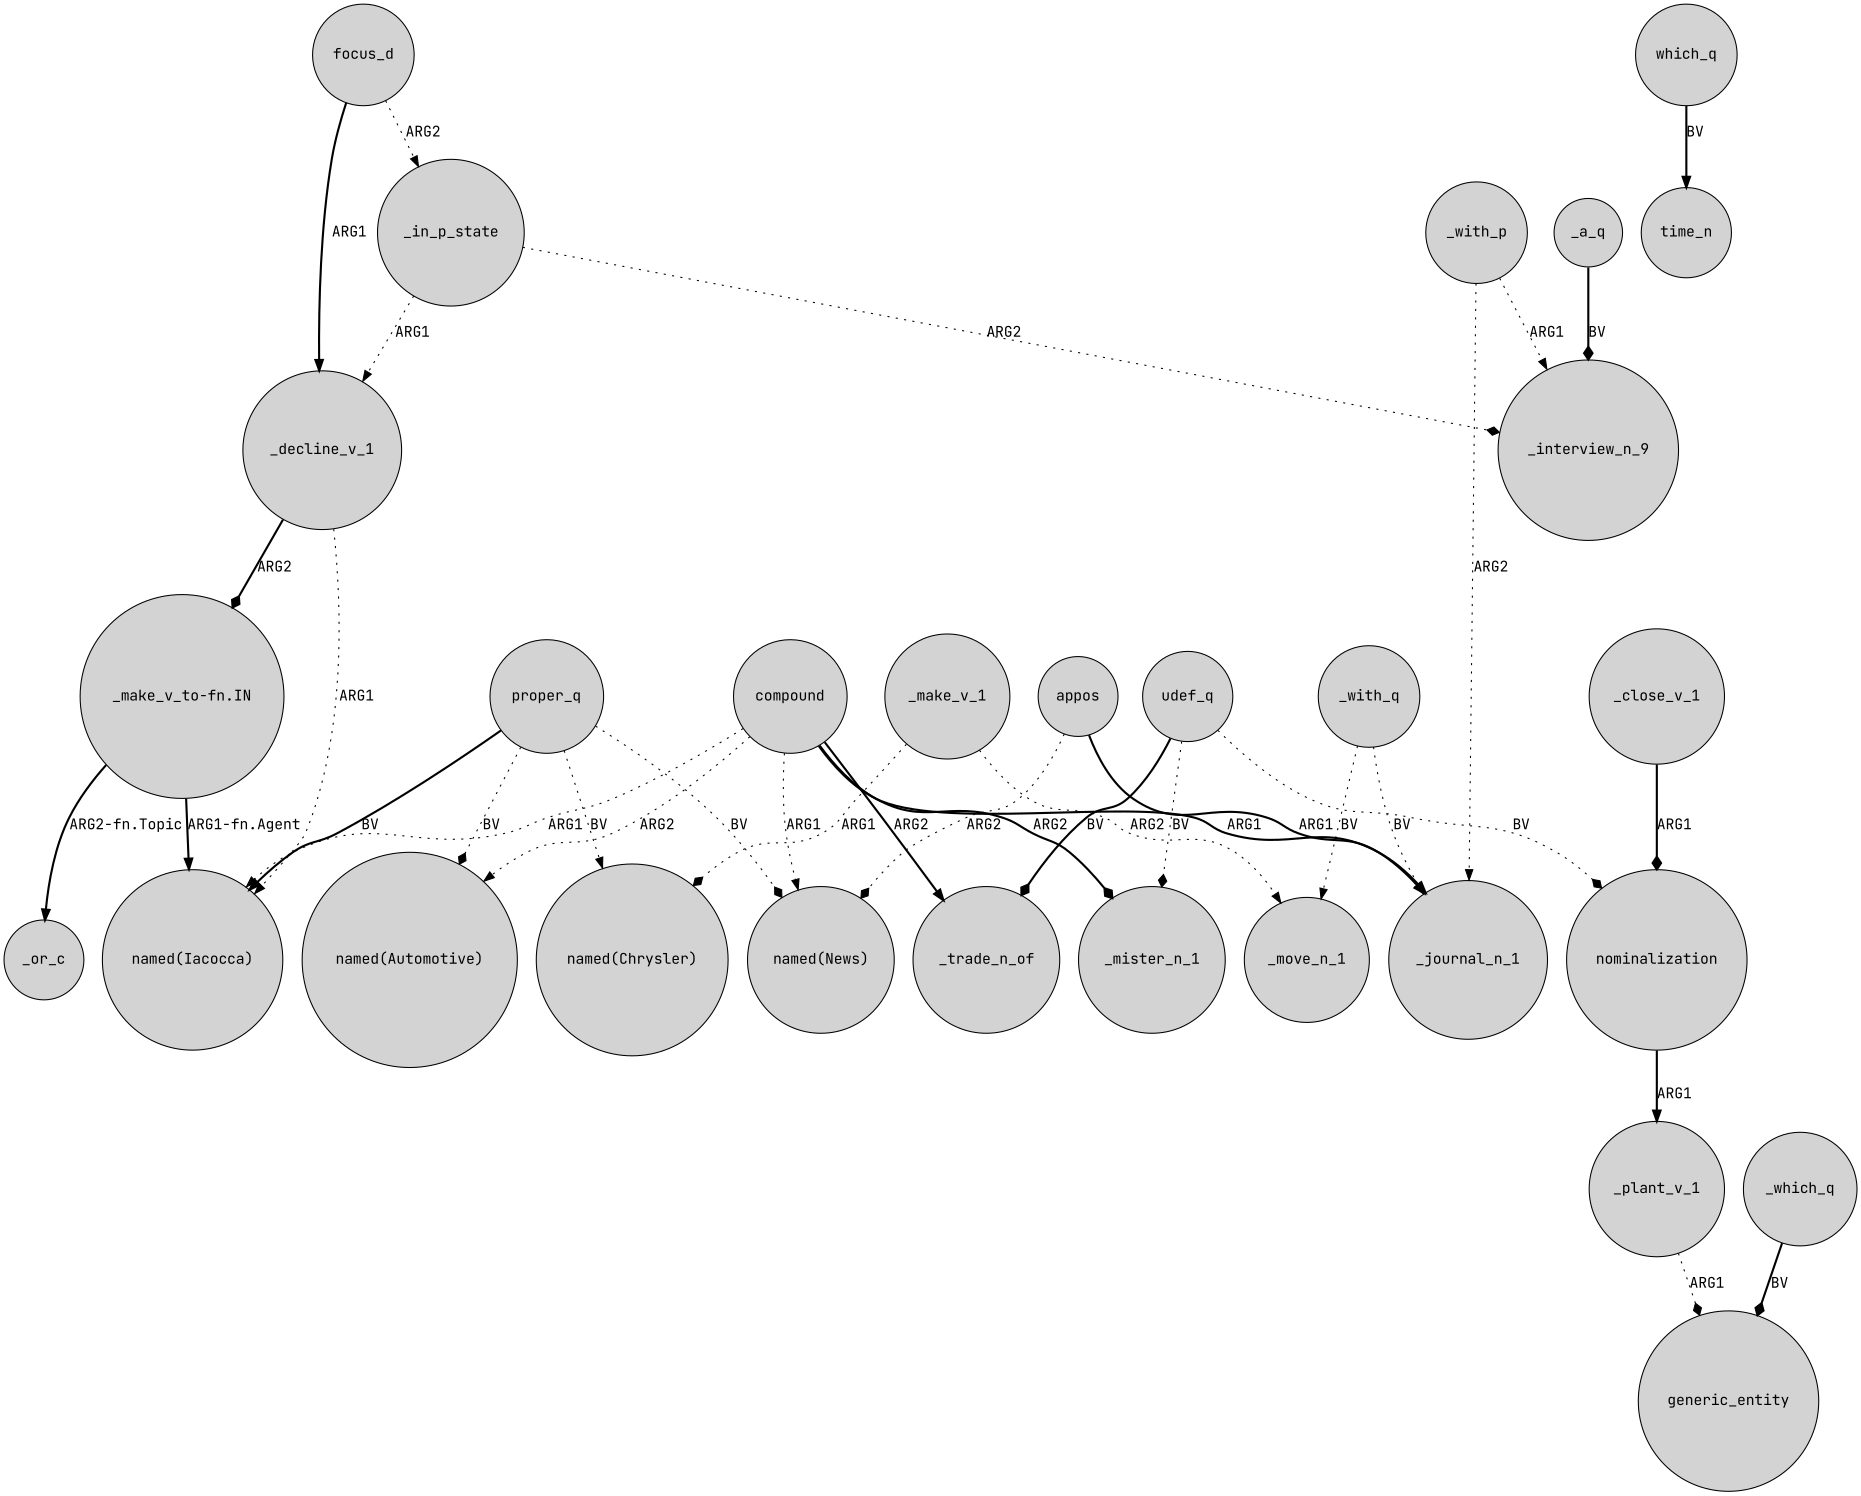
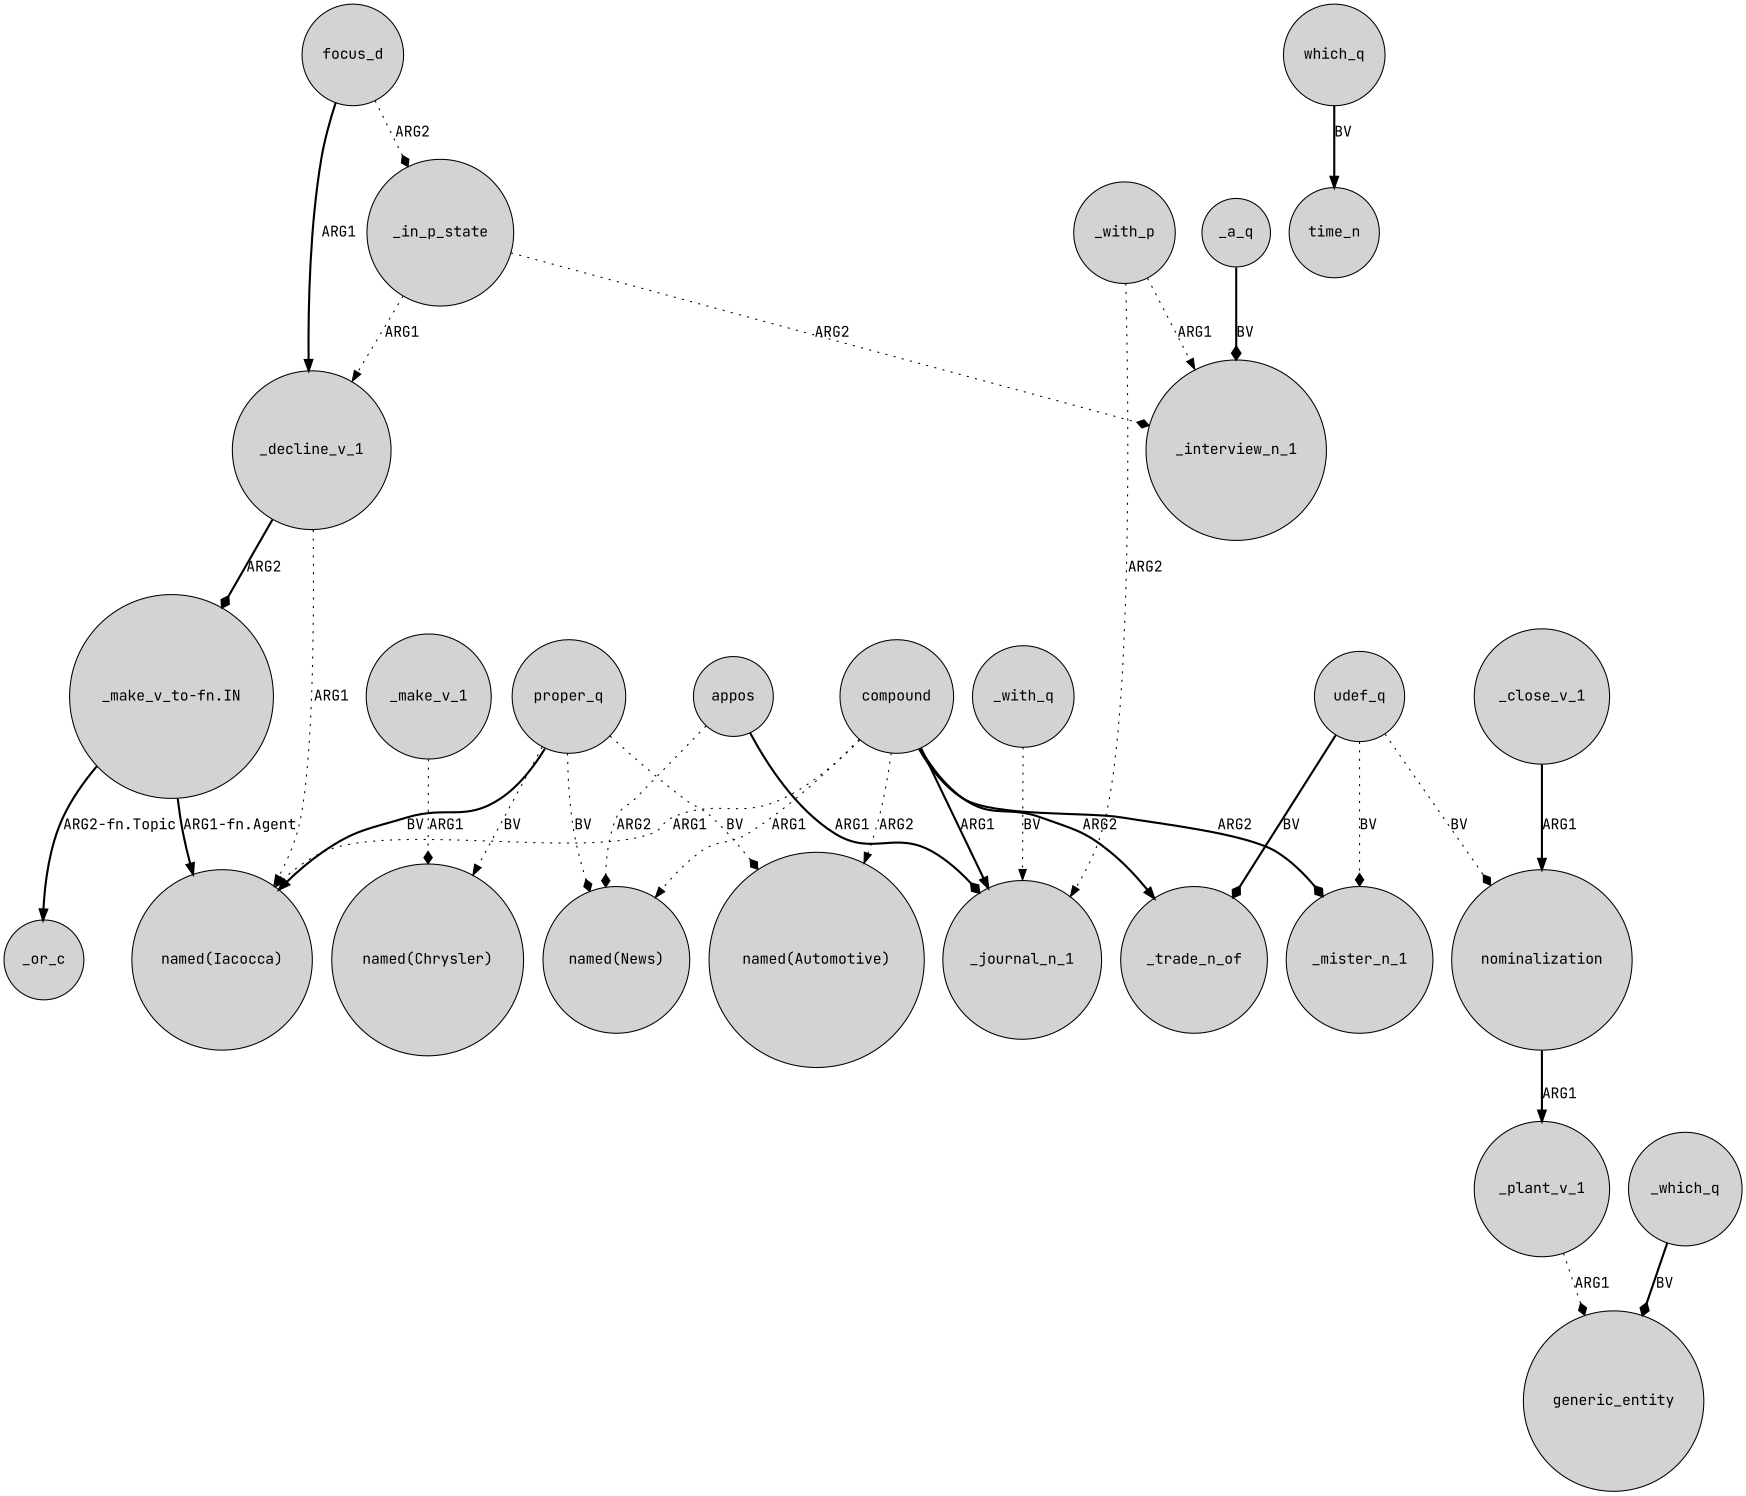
edge "focus_d" -> "_in_p_state": arrowhead normal -> diamond
node "_interview_n_9": label "_interview_n_9" -> "_interview_n_1"
edge "_close_v_1" -> "nominalization": arrowhead diamond -> normal
edge "appos" -> "_journal_n_1": arrowhead normal -> diamond
node "_move_n_1": removed
